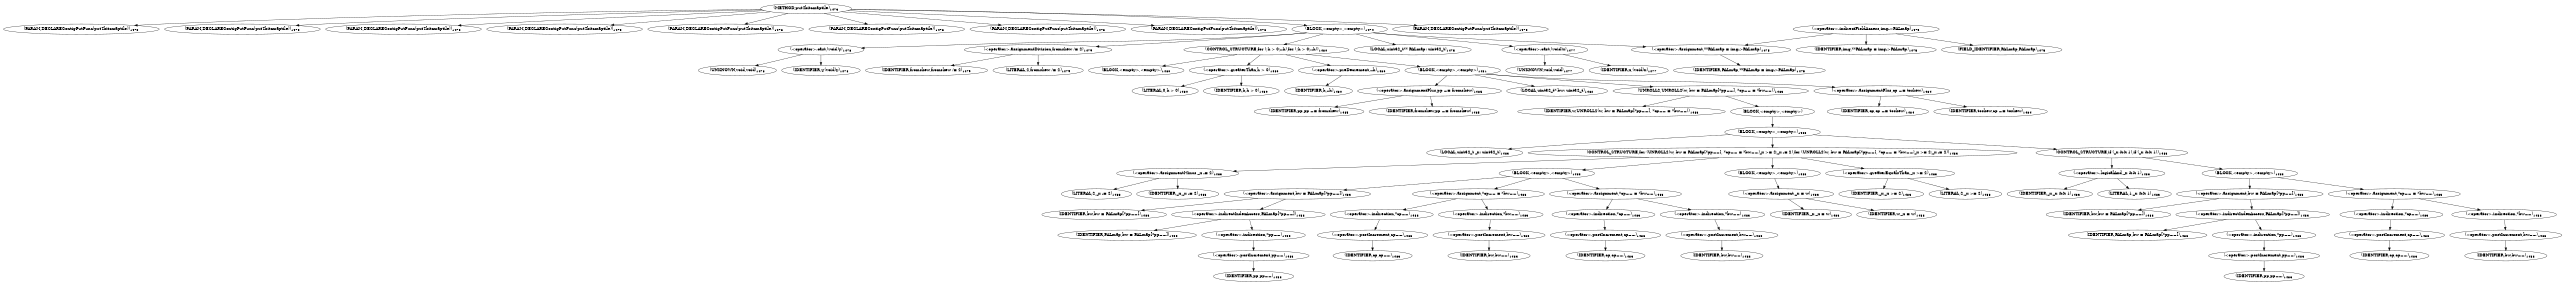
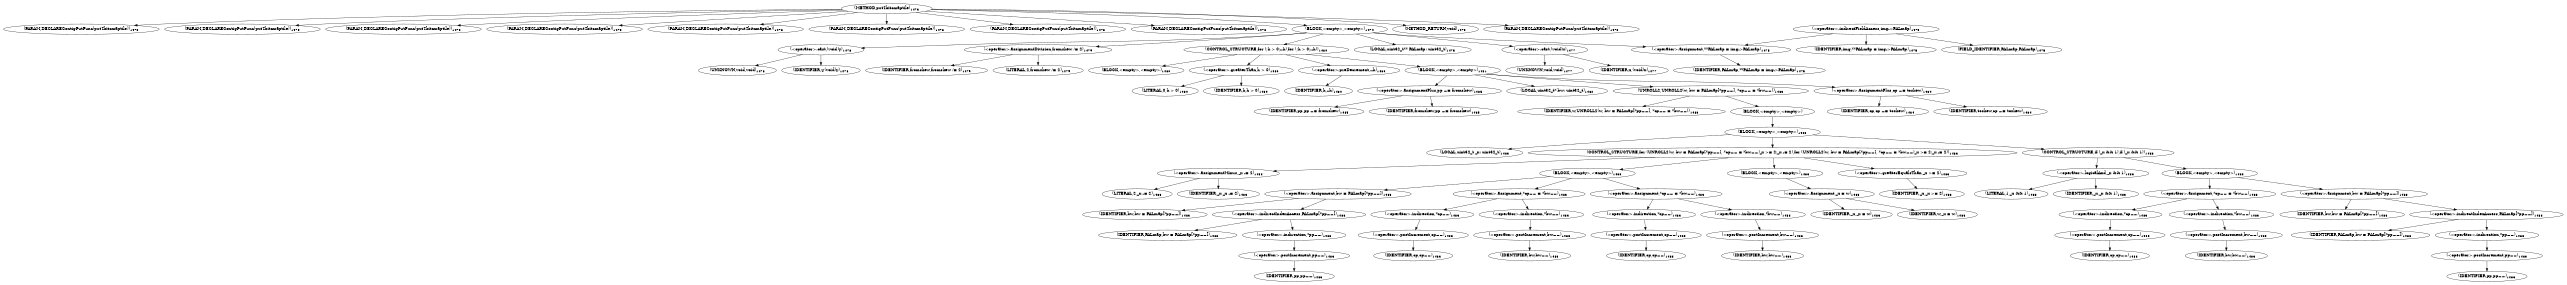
node "(METHOD_RETURN,void)": added
node "(LITERAL,2,_x >= 2)": removed
